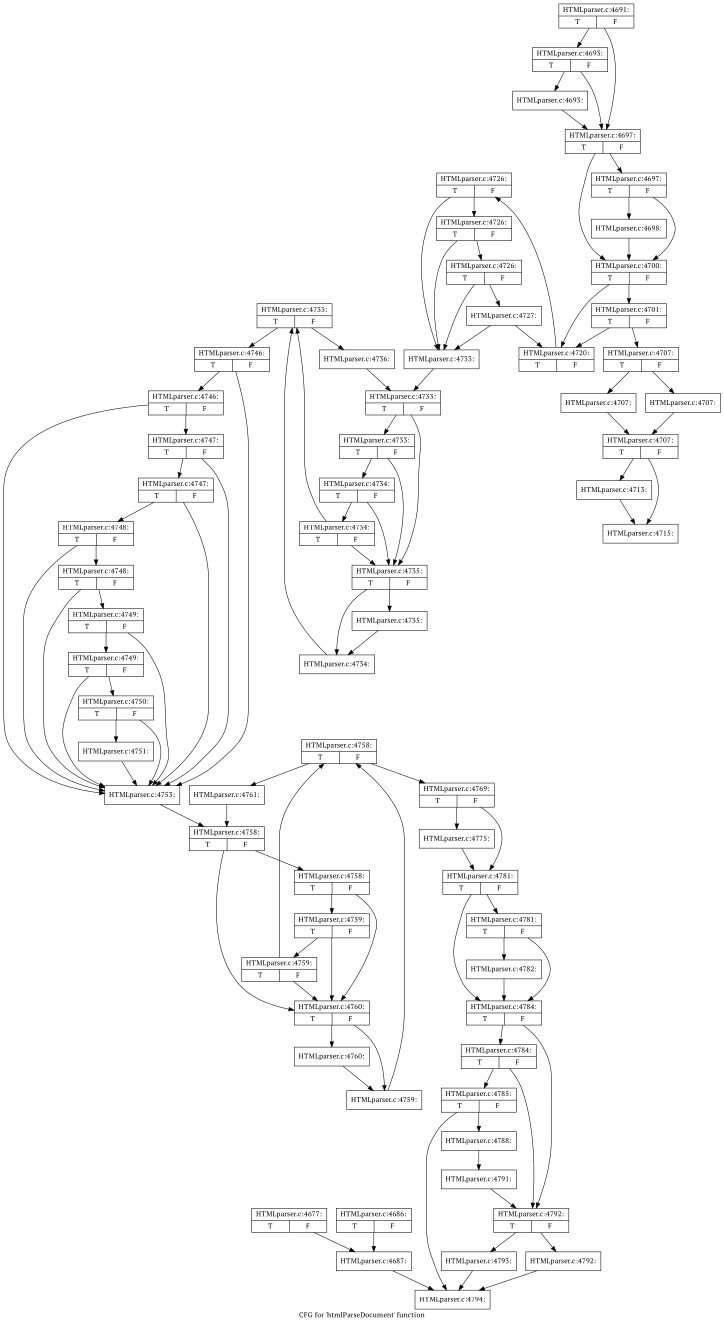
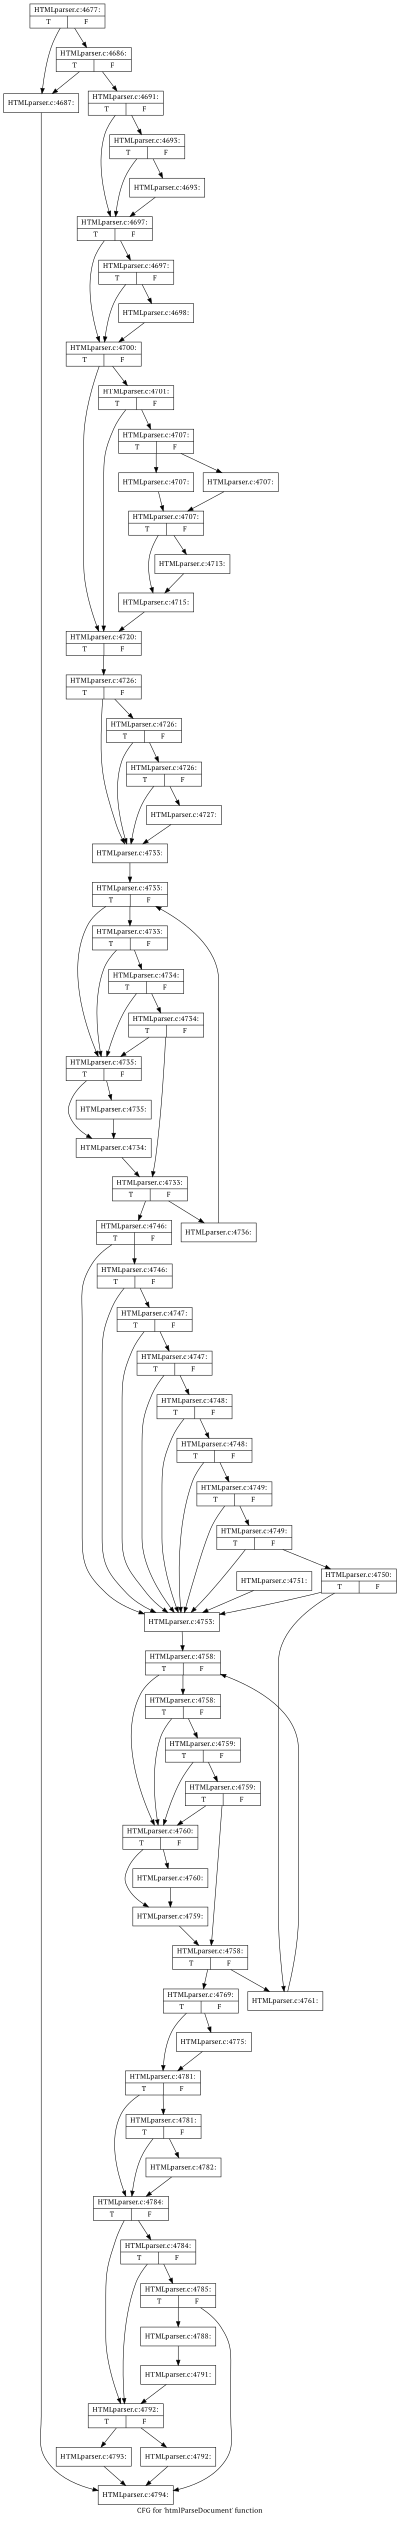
edge "HTMLparser.c:4677:" -> "HTMLparser.c:4686:": added
edge "HTMLparser.c:4686:" -> "HTMLparser.c:4691:": added
edge "HTMLparser.c:4727:" -> "HTMLparser.c:4720:": now "HTMLparser.c:4715:" -> "HTMLparser.c:4720:"
edge "HTMLparser.c:4750:" -> "HTMLparser.c:4751:": now "HTMLparser.c:4750:" -> "HTMLparser.c:4761:"
